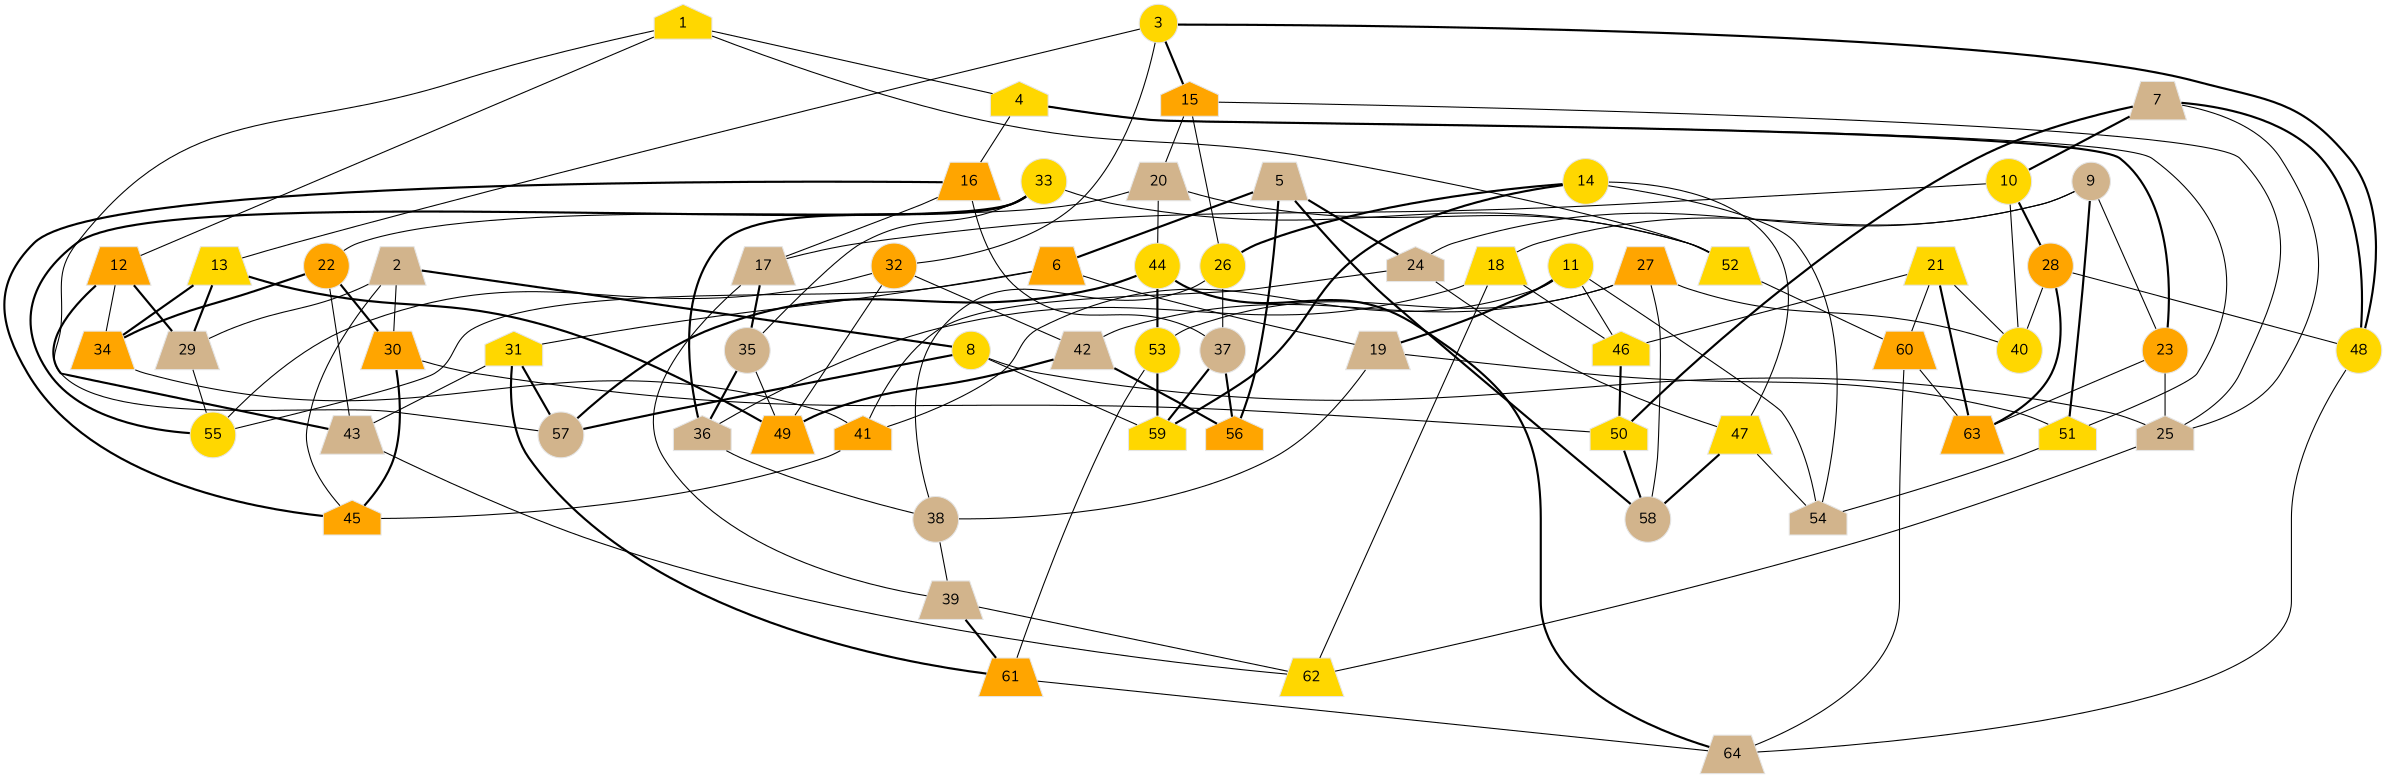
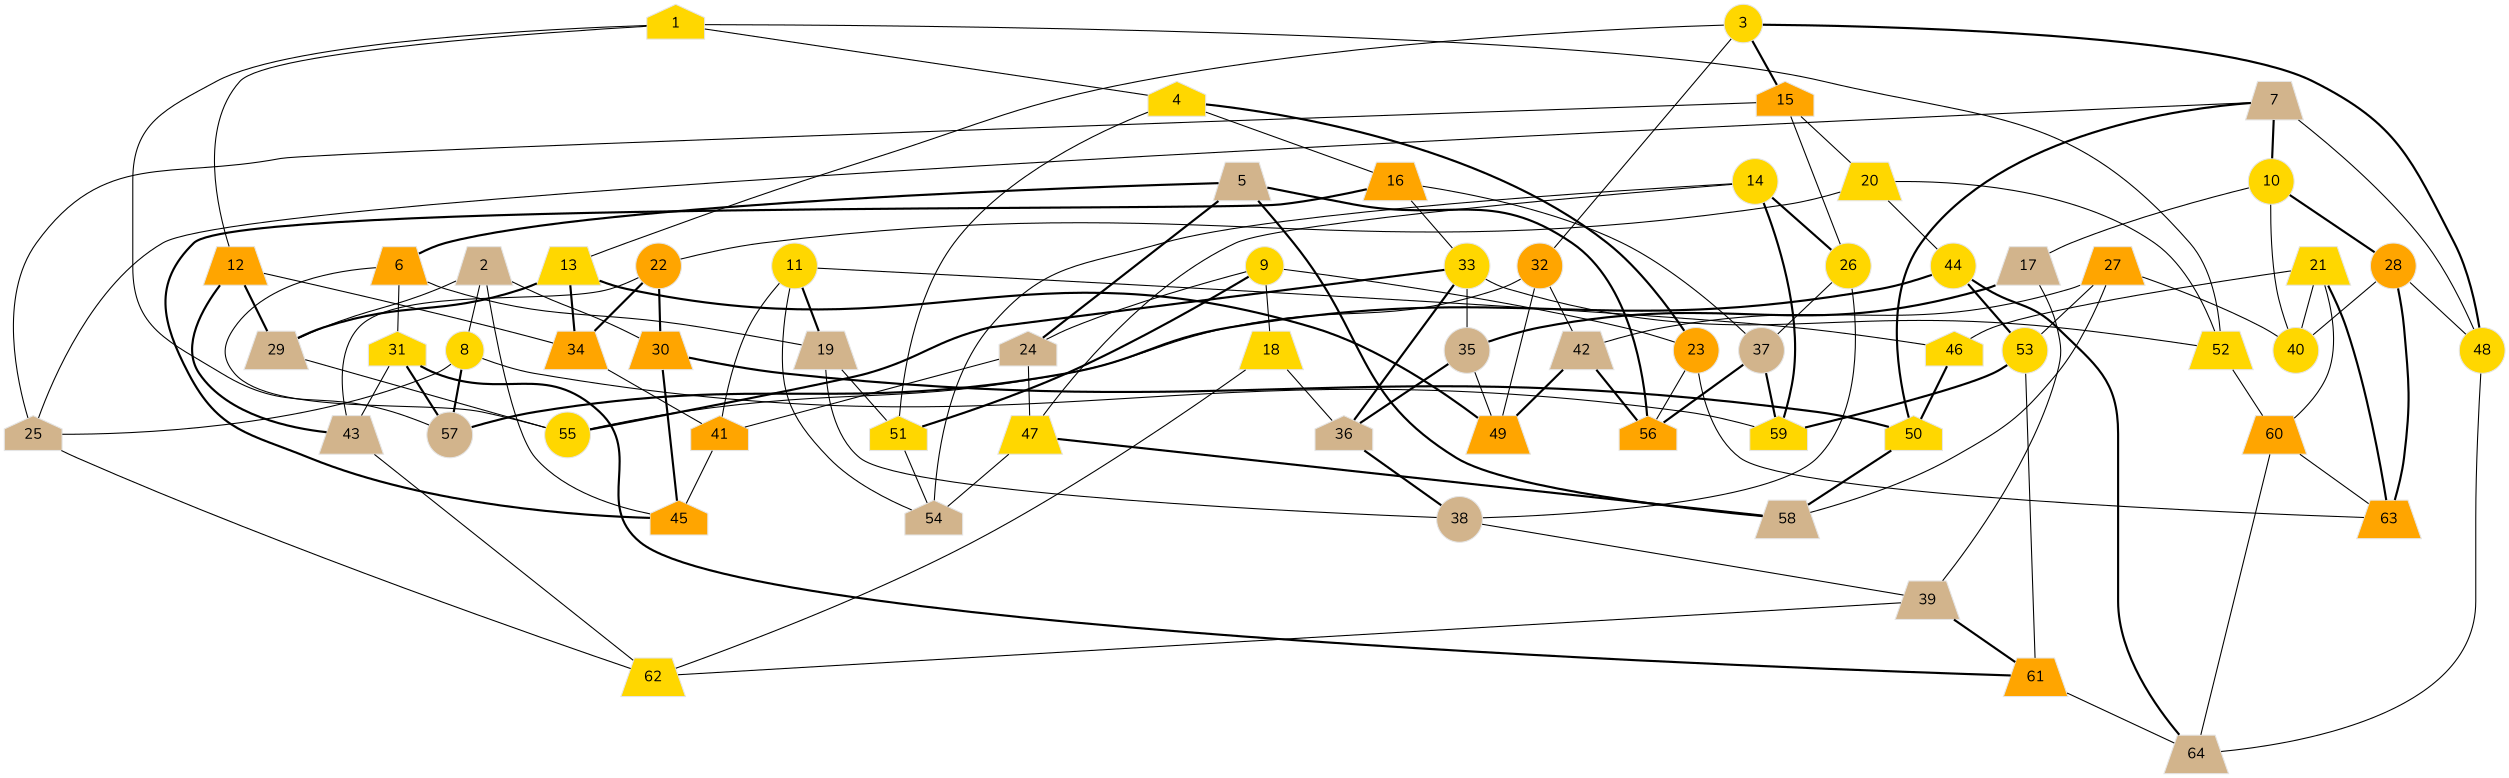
edge "7" -- "48": style bold -> solid
node "20": fillcolor tan -> gold
node "9": fillcolor tan -> gold
edge "16" -- "17": now "16" -- "33"
edge "2" -- "8": style bold -> solid
edge "18" -- "46": removed
edge "23" -- "25": now "23" -- "56"
edge "30" -- "50": style solid -> bold
edge "36" -- "38": style solid -> bold
node "58": shape circle -> trapezium
